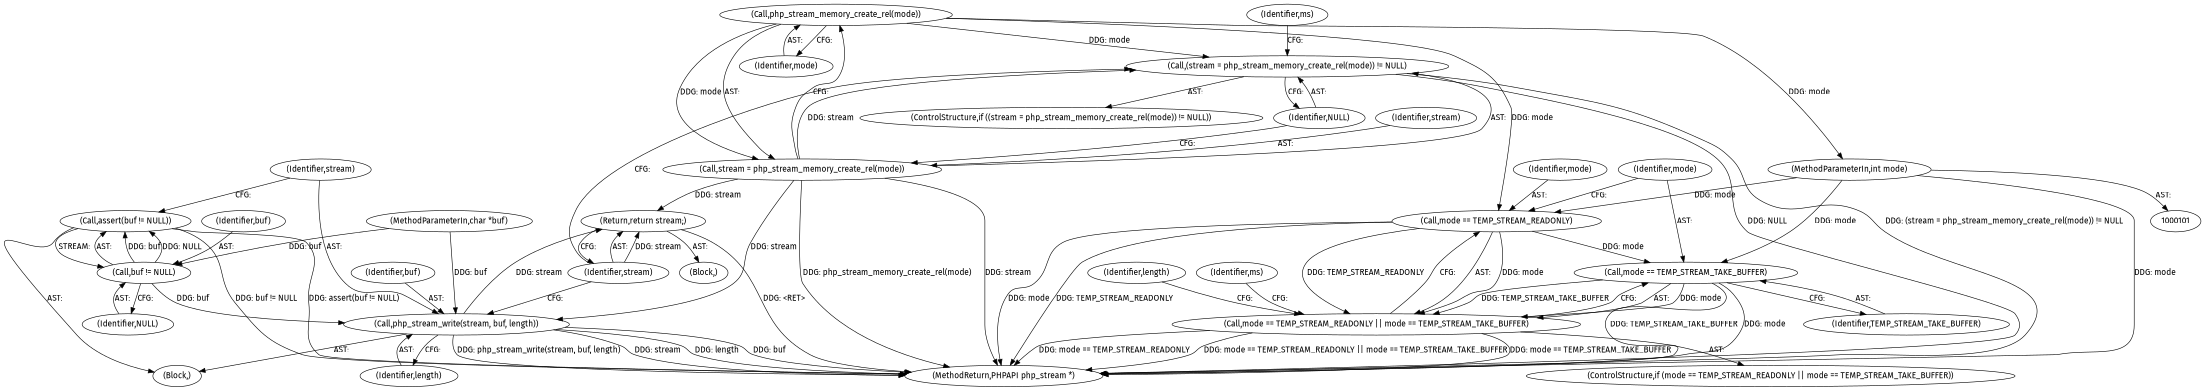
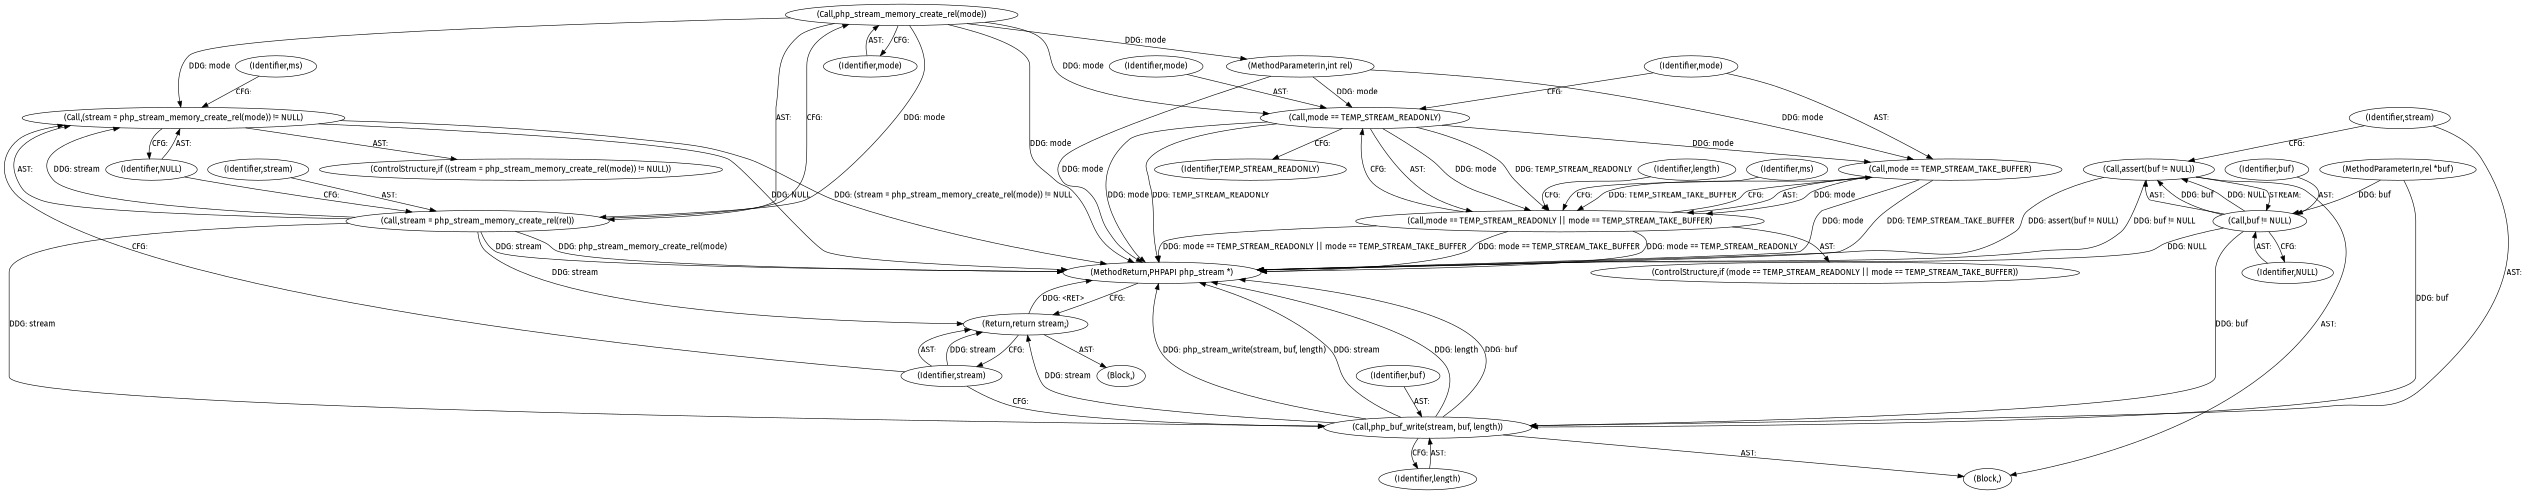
edge "(Call,php_stream_memory_create_rel(mode))" -> "(MethodReturn,PHPAPI php_stream *)": added, label "DDG: mode"
node "(Call,stream = php_stream_memory_create_rel(mode))": label "(Call,stream = php_stream_memory_create_rel(mode))" -> "(Call,stream = php_stream_memory_create_rel(rel))"
node "(Identifier,TEMP_STREAM_READONLY)": added
node "(MethodParameterIn,int mode)": label "(MethodParameterIn,int mode)" -> "(MethodParameterIn,int rel)"
node "(MethodParameterIn,char *buf)": label "(MethodParameterIn,char *buf)" -> "(MethodParameterIn,rel *buf)"
node "1000101": removed
edge "(Call,buf != NULL)" -> "(MethodReturn,PHPAPI php_stream *)": added, label "DDG: NULL"
edge "(MethodReturn,PHPAPI php_stream *)" -> "(Return,return stream;)": added, label "CFG:"
node "(Call,php_stream_write(stream, buf, length))": label "(Call,php_stream_write(stream, buf, length))" -> "(Call,php_buf_write(stream, buf, length))"
node "(Identifier,TEMP_STREAM_TAKE_BUFFER)": removed
